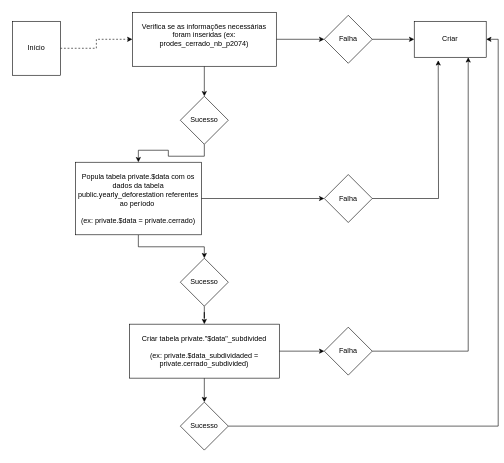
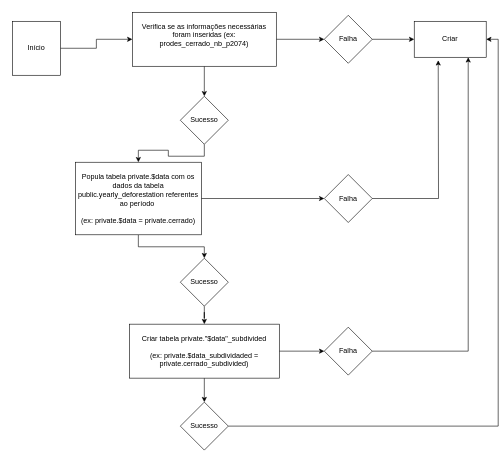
edge "Início" -> "Verifica se as informações necessárias foram inseridas (ex: prodes_cerrado_nb_p2074)": style dashed -> solid
